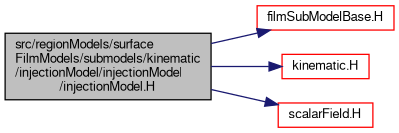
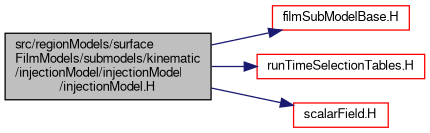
node "kinematic.H": label "kinematic.H" -> "runTimeSelectionTables.H"
